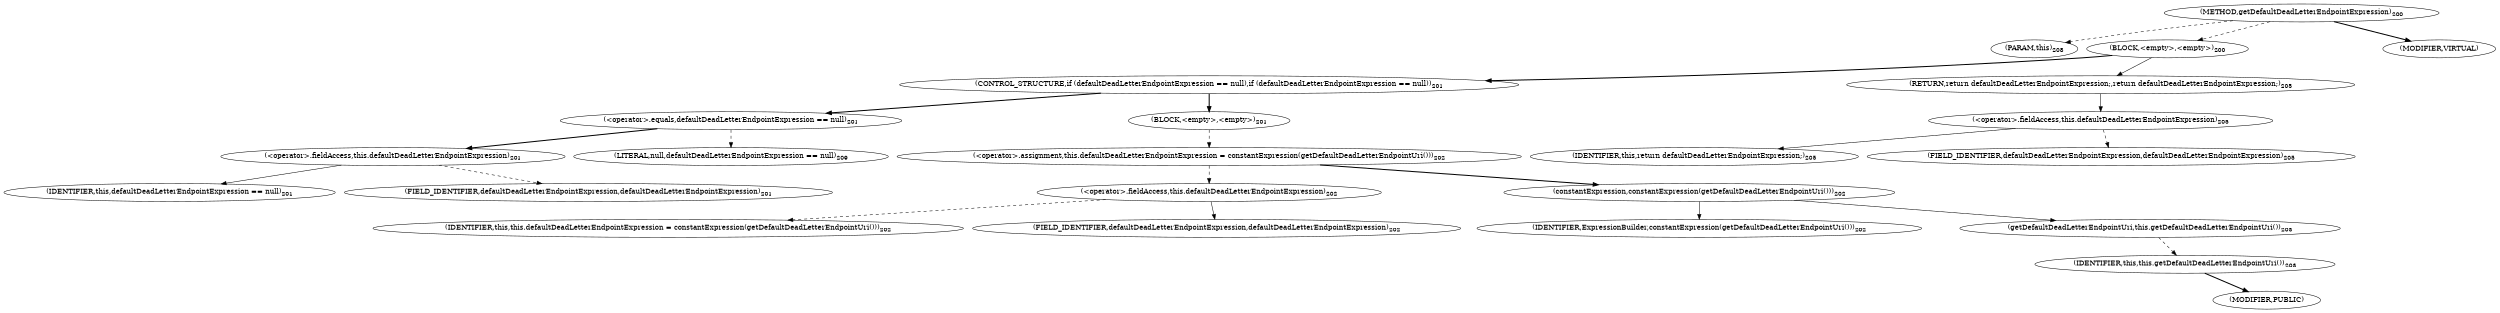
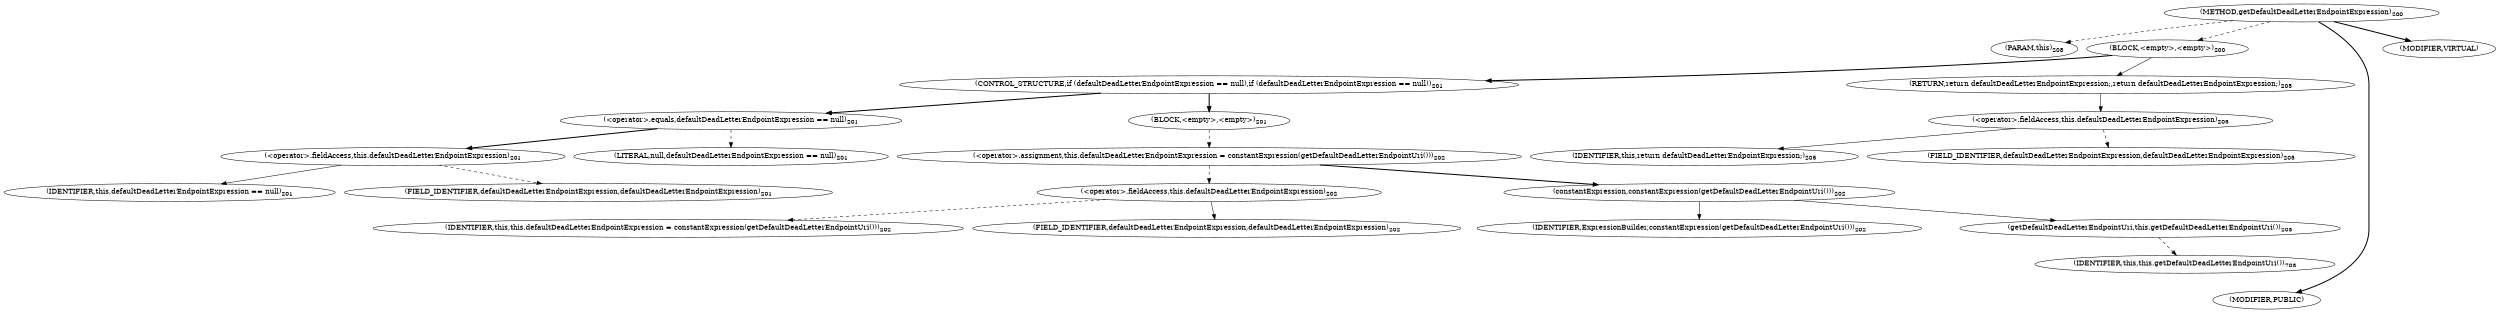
node "(LITERAL,null,defaultDeadLetterEndpointExpression == null)": text "209" -> "201"
node "(IDENTIFIER,this,this.getDefaultDeadLetterEndpointUri())": text "203" -> "703"
edge "(IDENTIFIER,this,this.getDefaultDeadLetterEndpointUri())" -> "(MODIFIER,PUBLIC)": now "(METHOD,getDefaultDeadLetterEndpointExpression)" -> "(MODIFIER,PUBLIC)"
